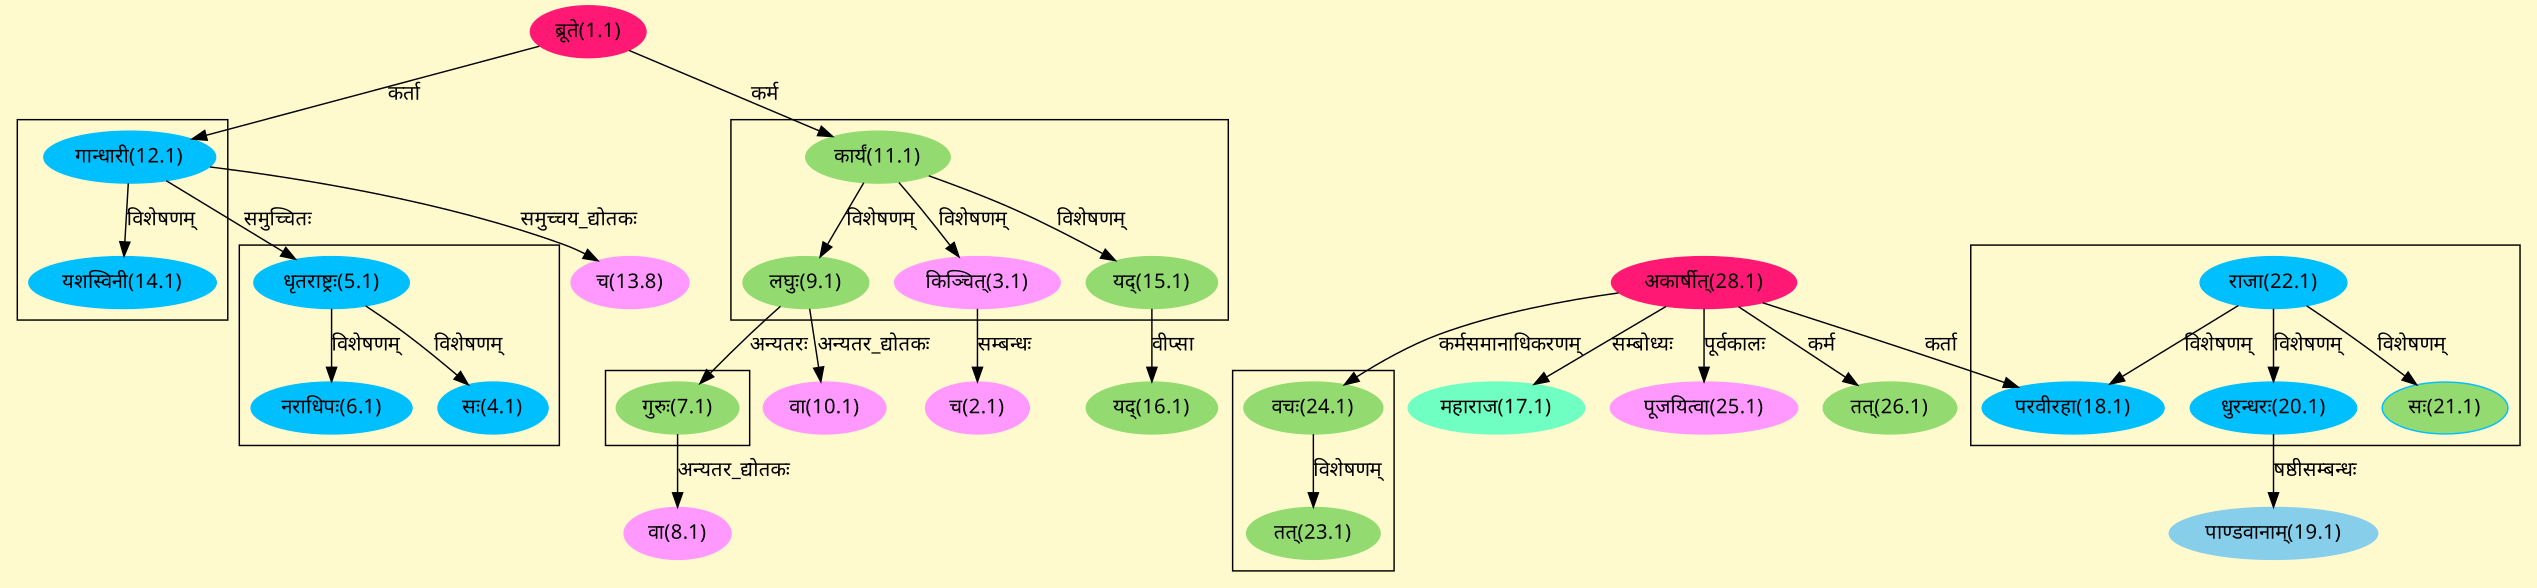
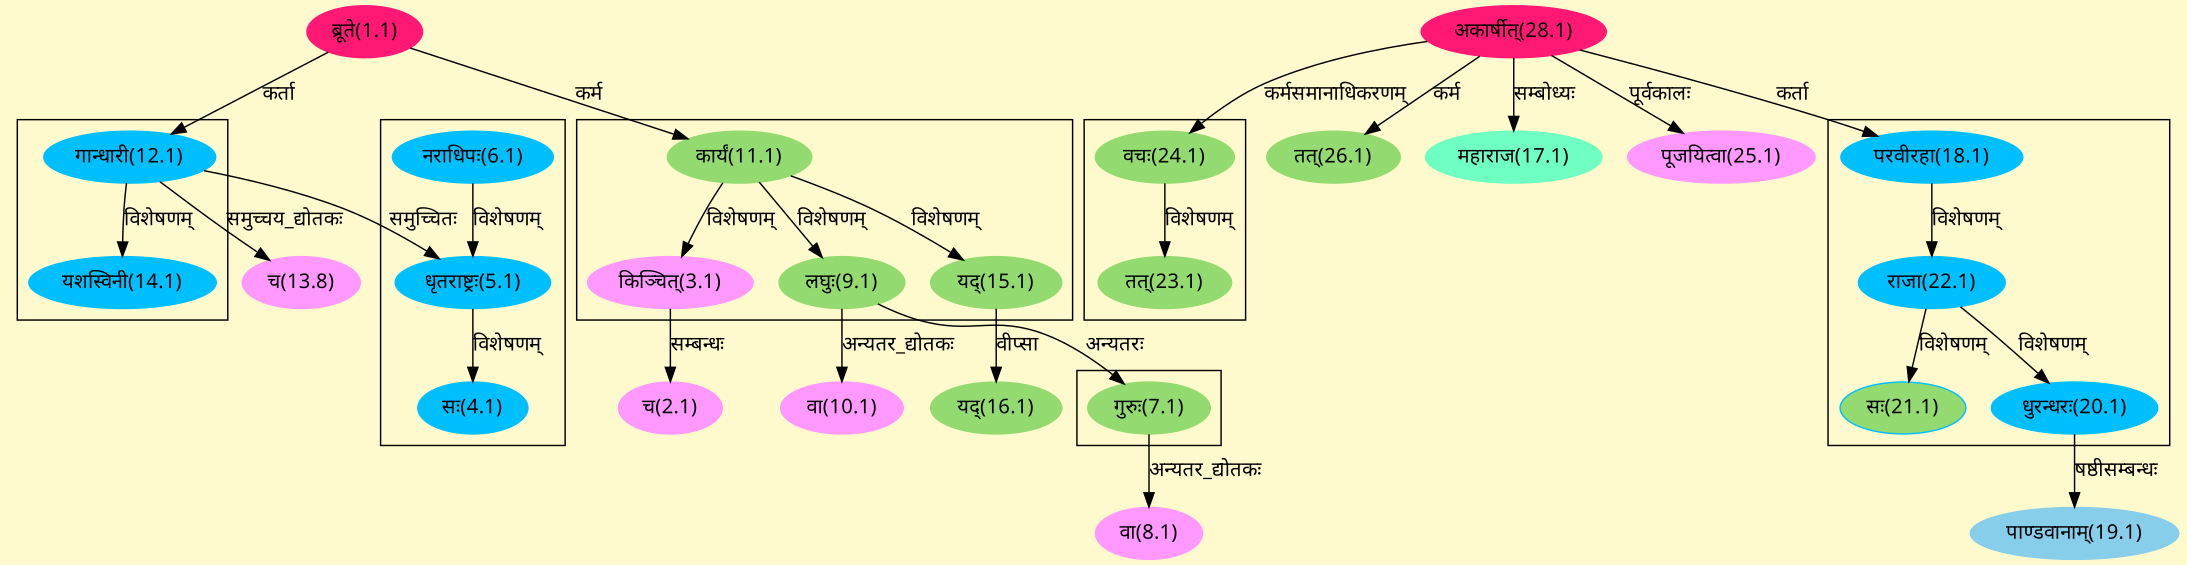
edge "धृतराष्ट्रः(5.1)" -> "नराधिपः(6.1)": reversed
edge "राजा(22.1)" -> "परवीरहा(18.1)": reversed
